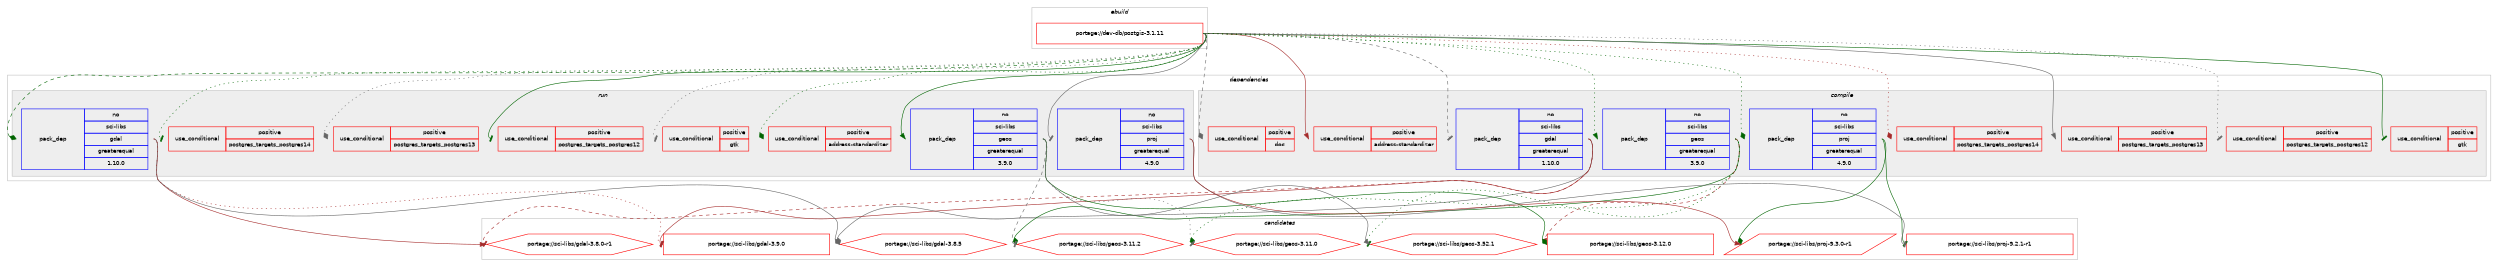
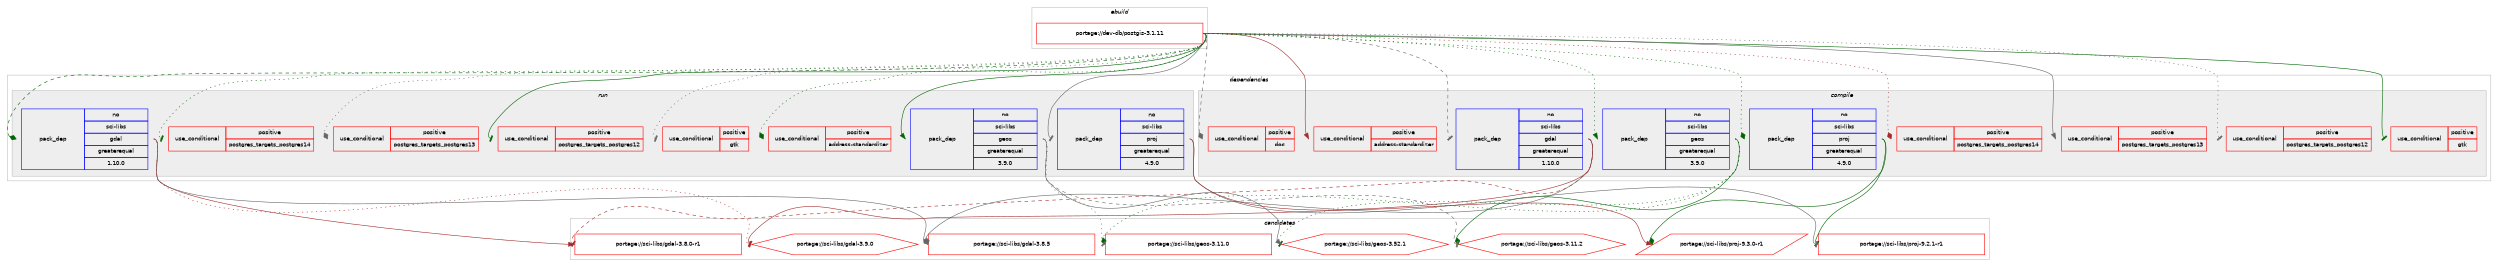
node "portage://sci-libs/gdal-3.8.0-r1": shape hexagon -> box
node "portage://sci-libs/gdal-3.9.0": shape box -> hexagon
node "portage://sci-libs/gdal-3.8.5": shape hexagon -> box
node "portage://sci-libs/geos-3.11.0": shape hexagon -> box
node "portage://sci-libs/geos-3.12.0": removed
